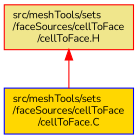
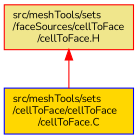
node "src/meshTools/sets /faceSources/cellToFace /cellToFace.C": label "src/meshTools/sets /faceSources/cellToFace /cellToFace.C" -> "src/meshTools/sets /cellToFace/cellToFace /cellToFace.C"
